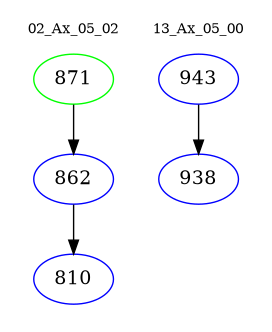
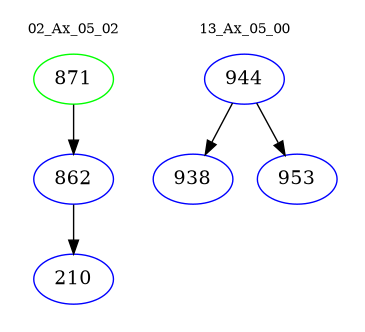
node "943": label "943" -> "944"
node "953": added
node "810": label "810" -> "210"
